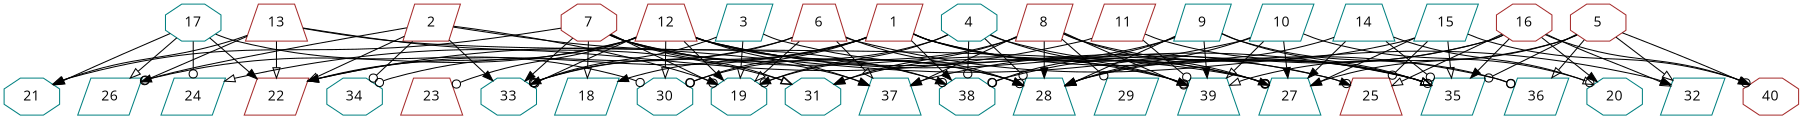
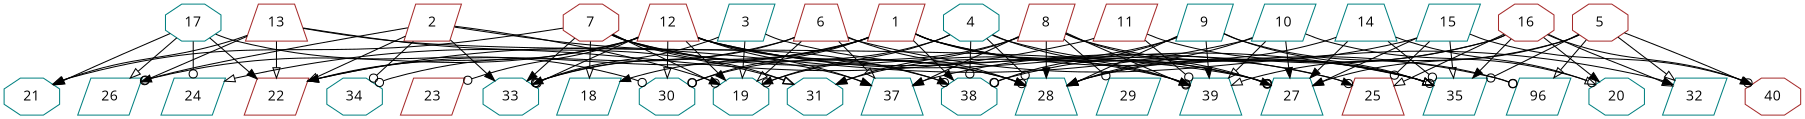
node "23": shape trapezium -> parallelogram
node "36": label "36" -> "96"
